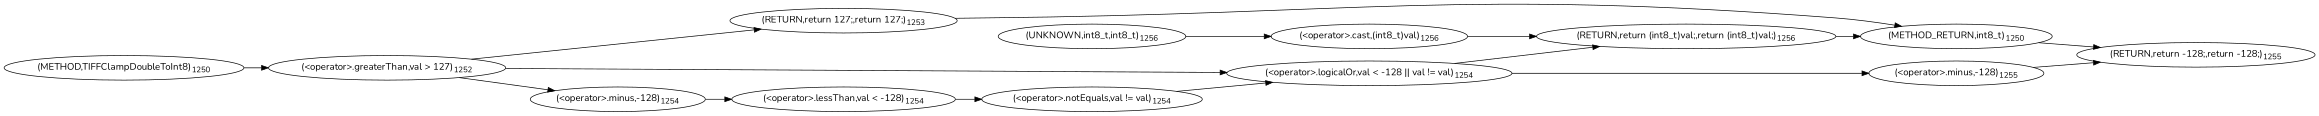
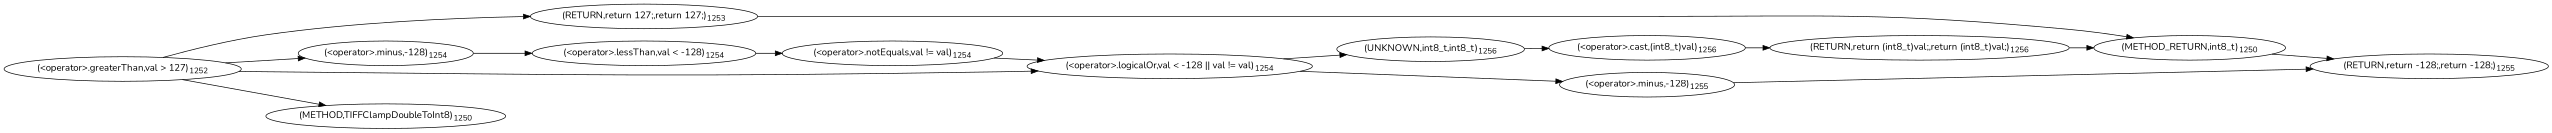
edge "(<operator>.logicalOr,val < -128 || val != val)" -> "(RETURN,return (int8_t)val;,return (int8_t)val;)": now "(<operator>.logicalOr,val < -128 || val != val)" -> "(UNKNOWN,int8_t,int8_t)"
edge "(METHOD,TIFFClampDoubleToInt8)" -> "(<operator>.greaterThan,val > 127)": reversed
